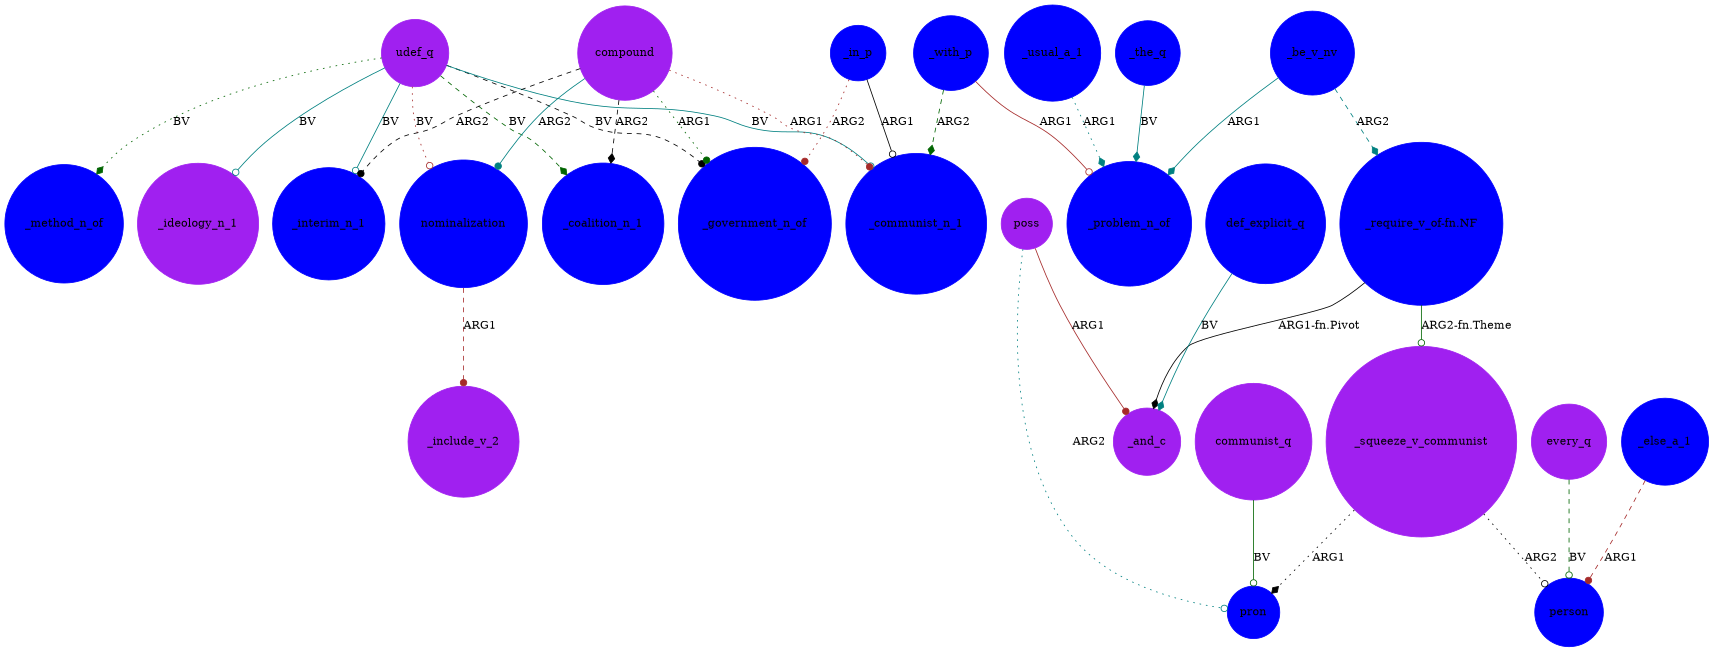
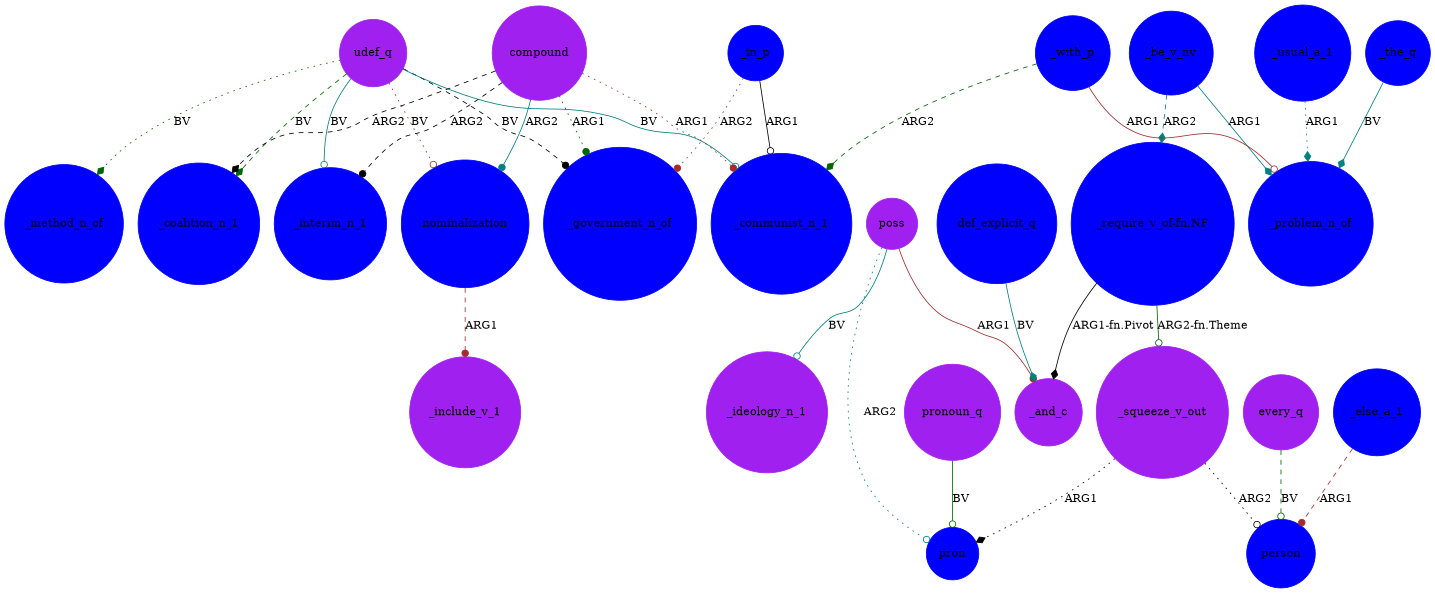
edge "udef_q" -> "_ideology_n_1": now "poss" -> "_ideology_n_1"
node "_include_v_2": label "_include_v_2" -> "_include_v_1"
node "communist_q": label "communist_q" -> "pronoun_q"
node "_squeeze_v_communist": label "_squeeze_v_communist" -> "_squeeze_v_out"
